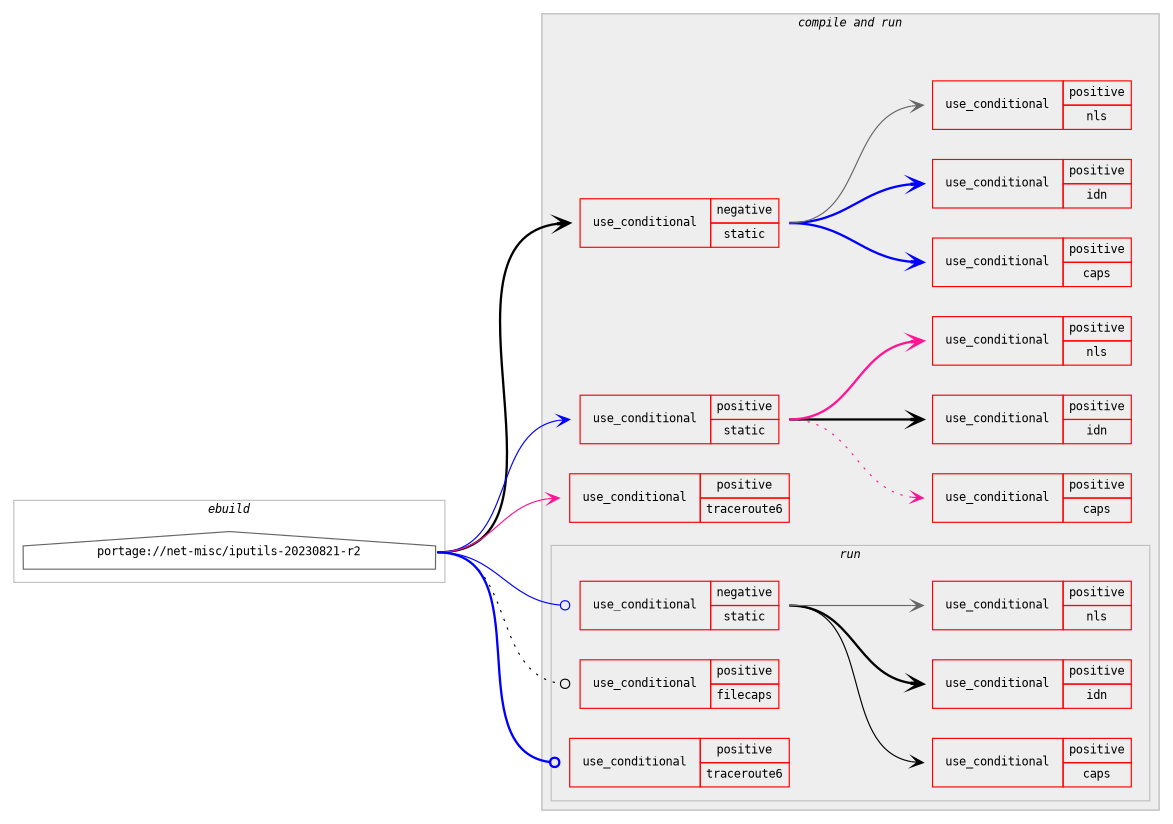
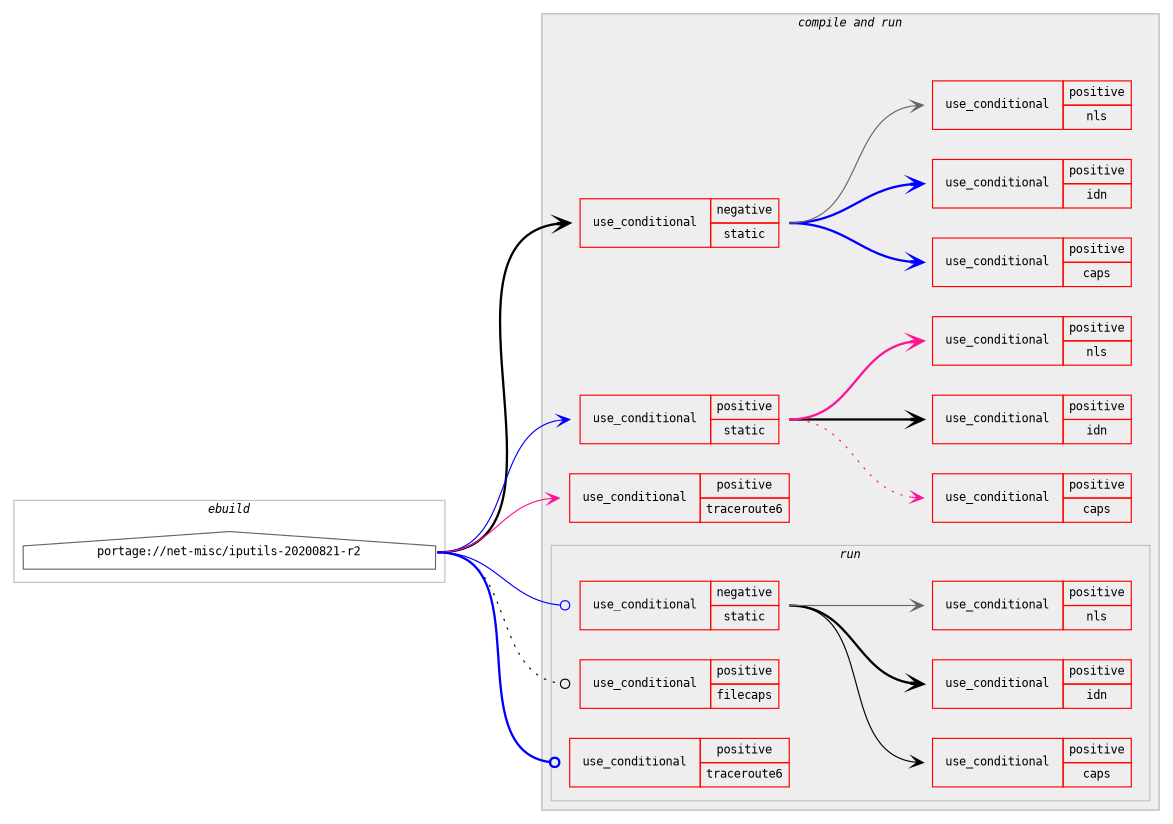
node "portage://net-misc/iputils-20230821-r2": label "portage://net-misc/iputils-20230821-r2" -> "portage://net-misc/iputils-20200821-r2"
